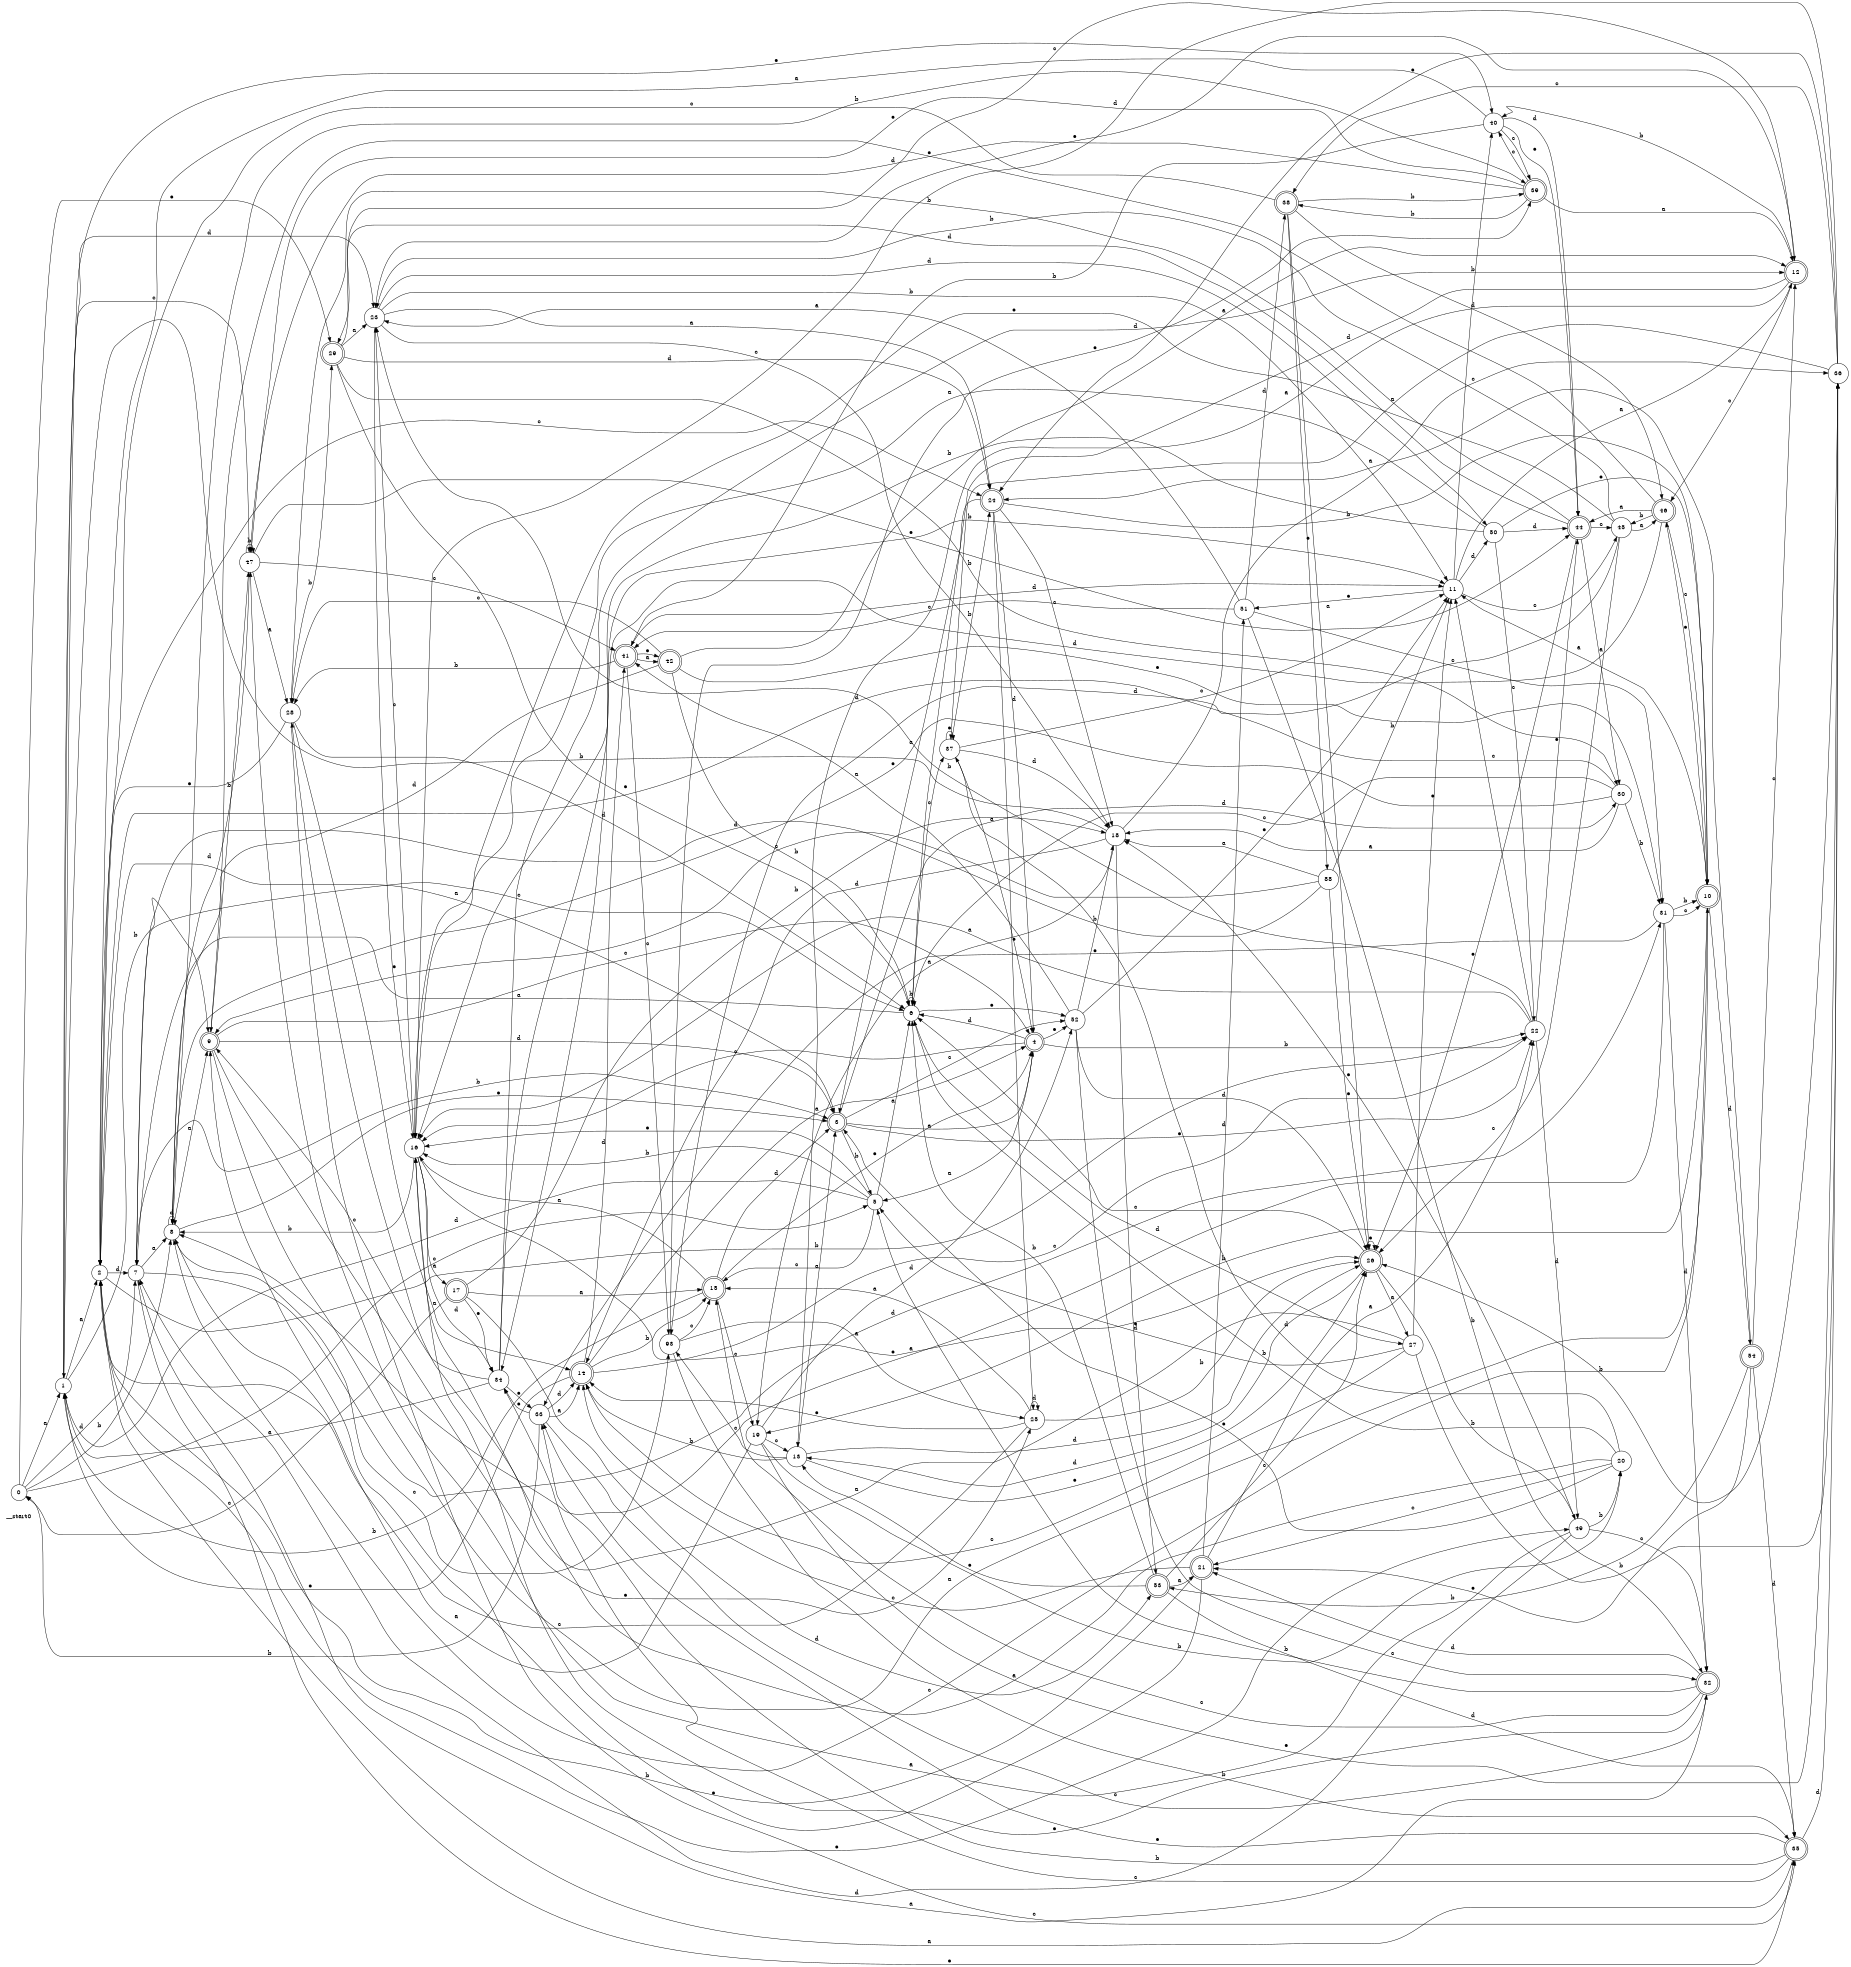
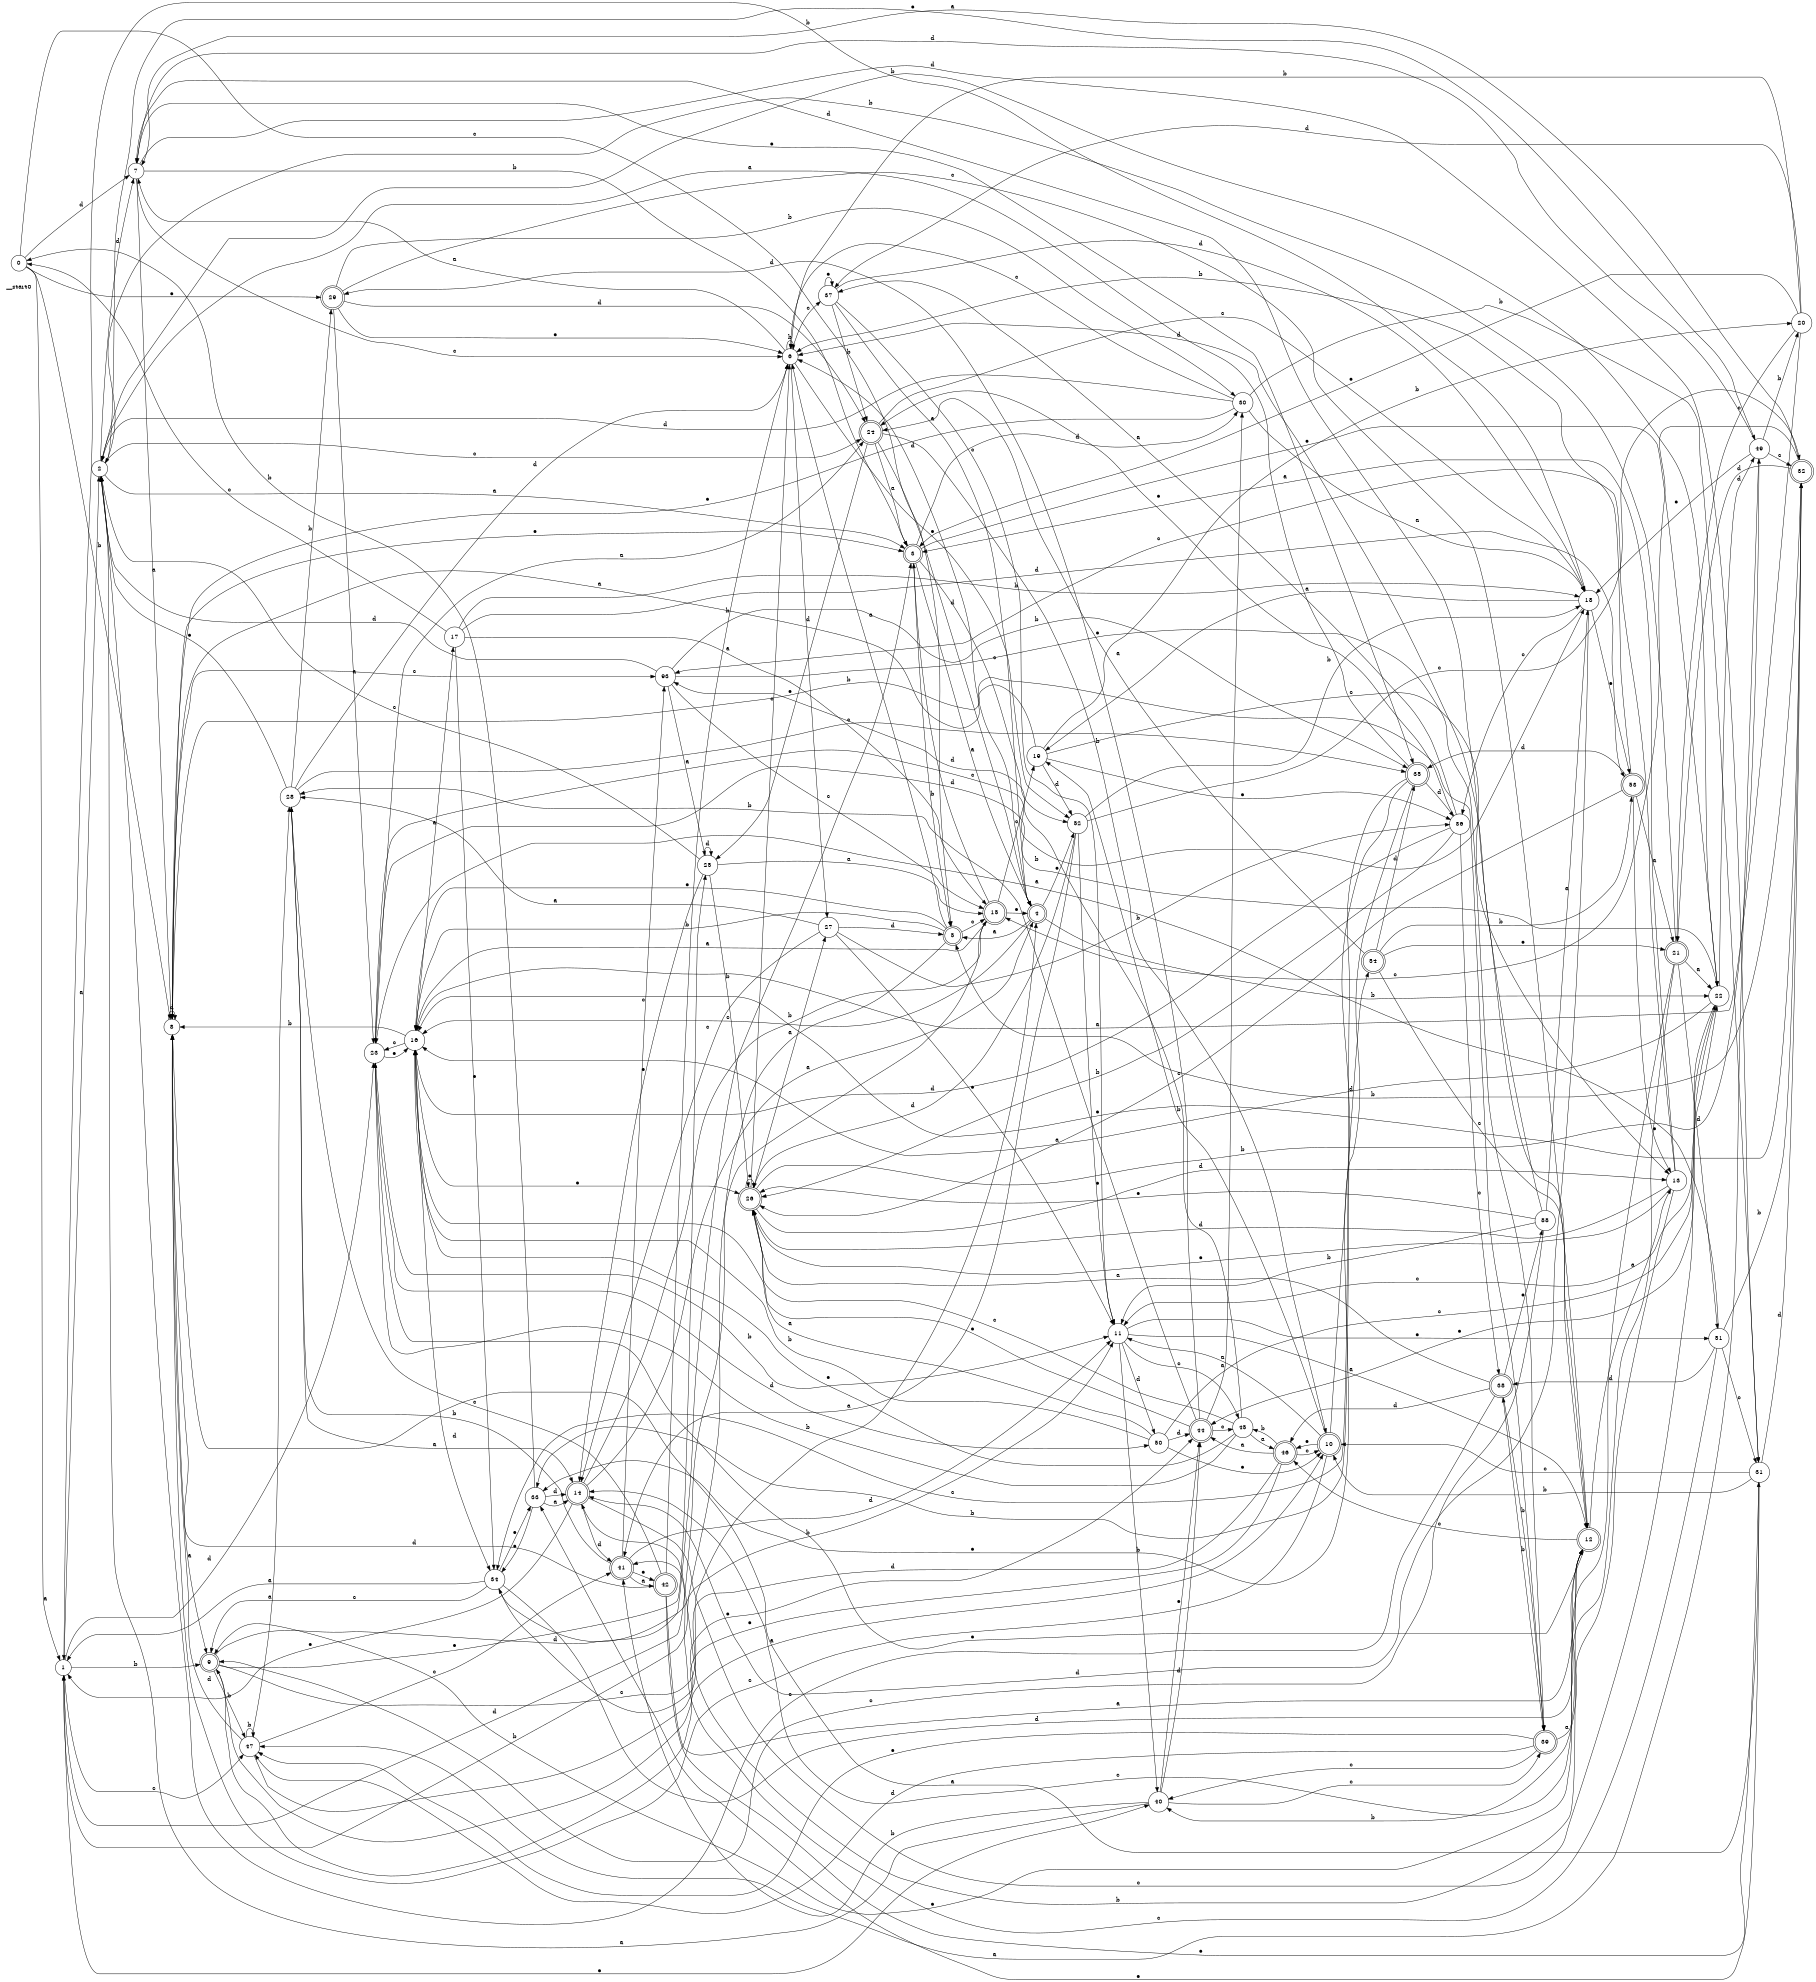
edge "93" -> "2": added, label "d"
node "5": shape circle -> doublecircle
node "17": shape doublecircle -> circle
edge "33" -> "32": removed, label "c"
